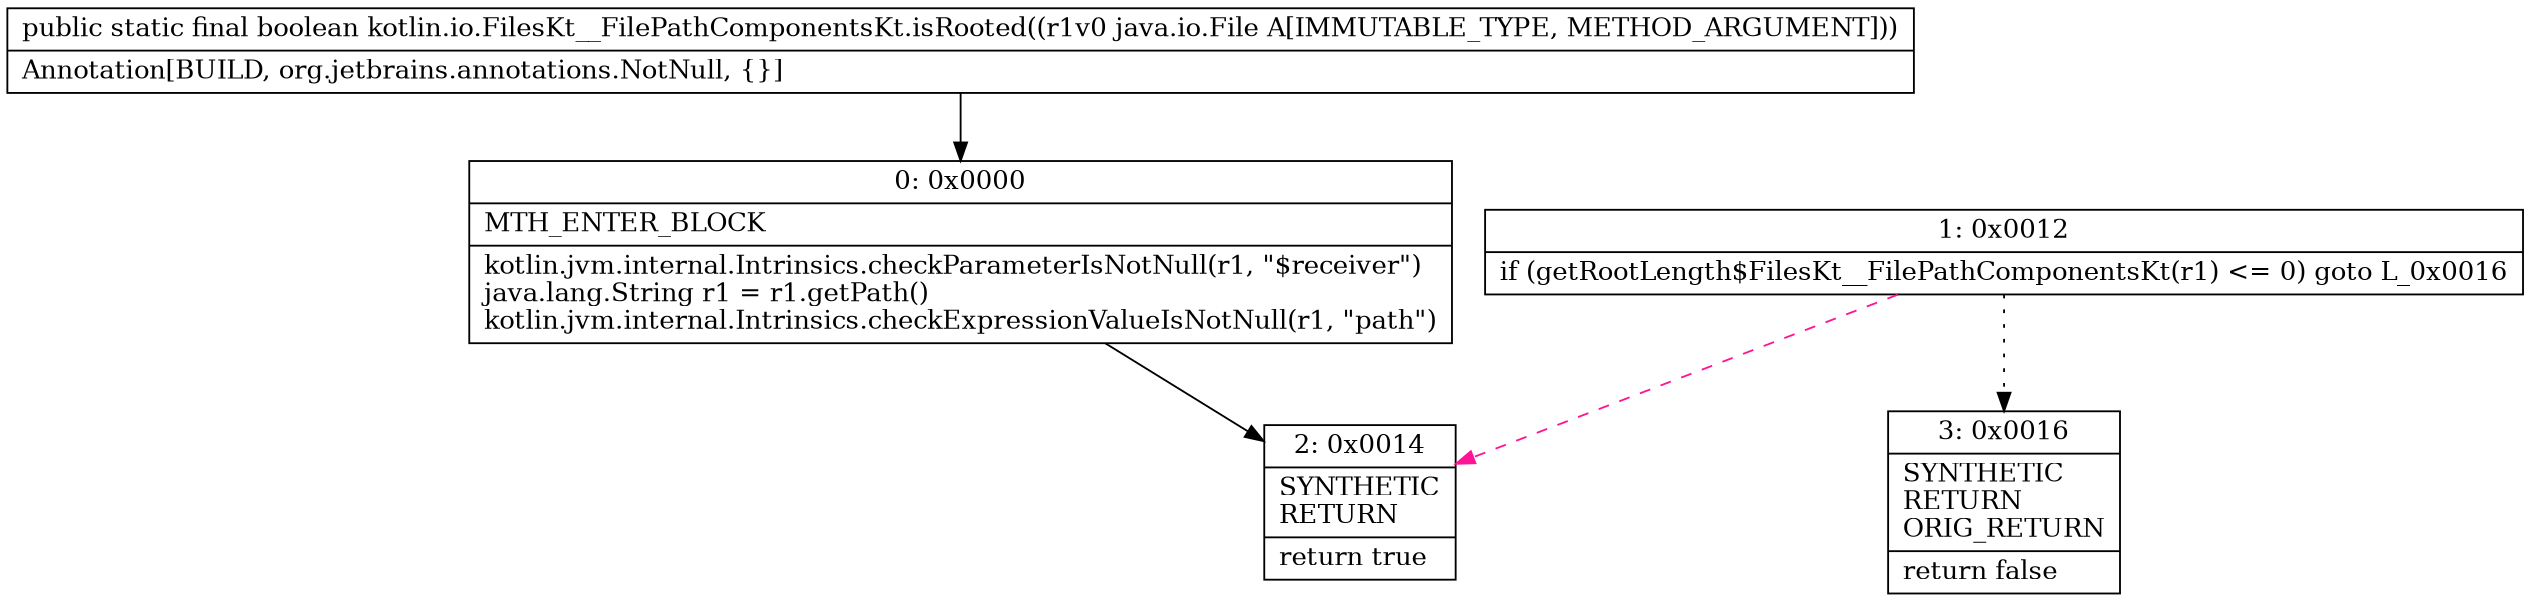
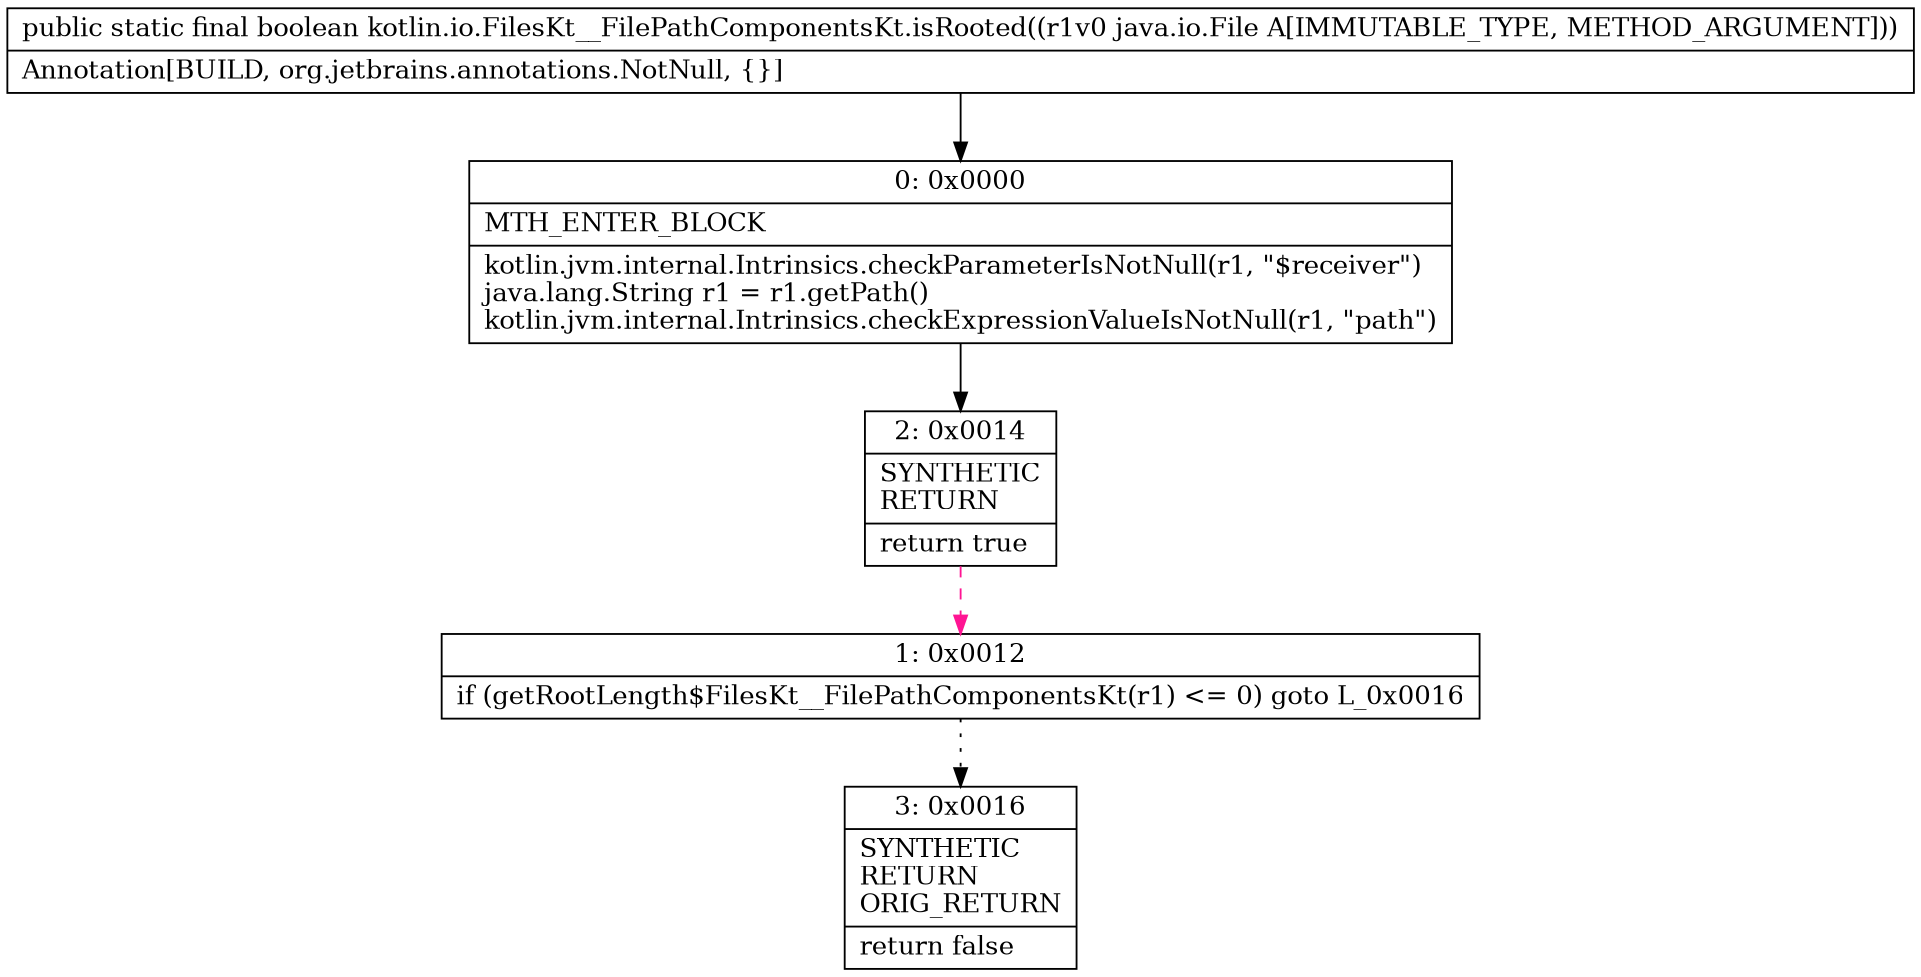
edge "1: 0x0012" -> "2: 0x0014": reversed
